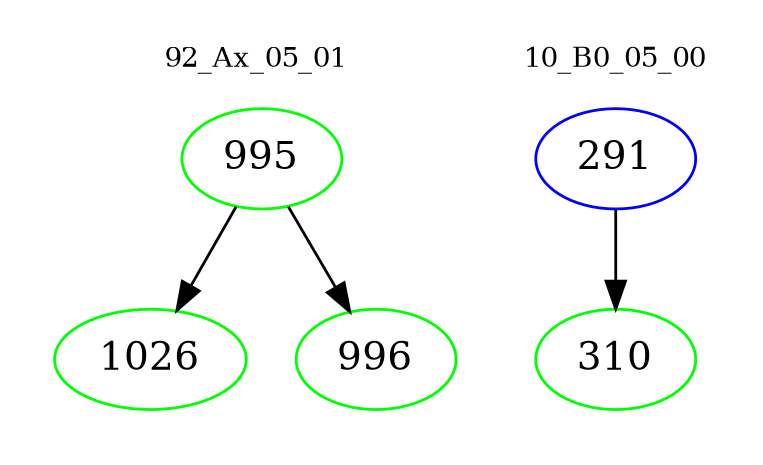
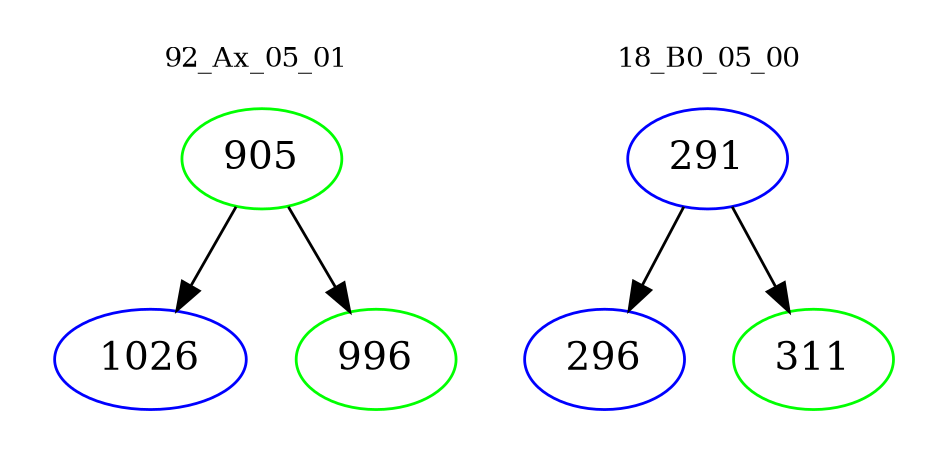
cluster "10_B0_05_00": label "10_B0_05_00" -> "18_B0_05_00"
node "995": label "995" -> "905"
node "1026": color green -> blue
node "296": added
node "310": label "310" -> "311"
